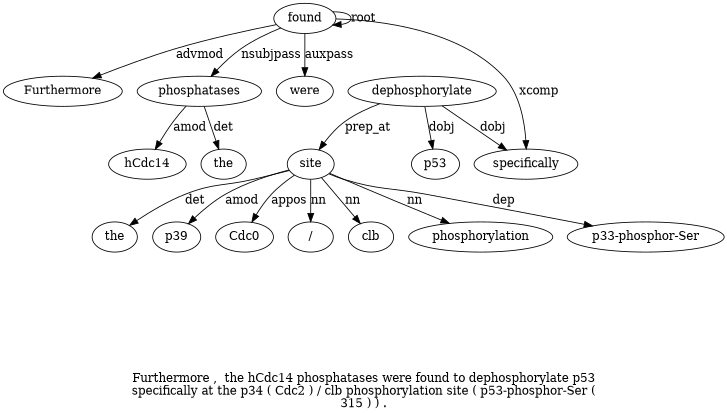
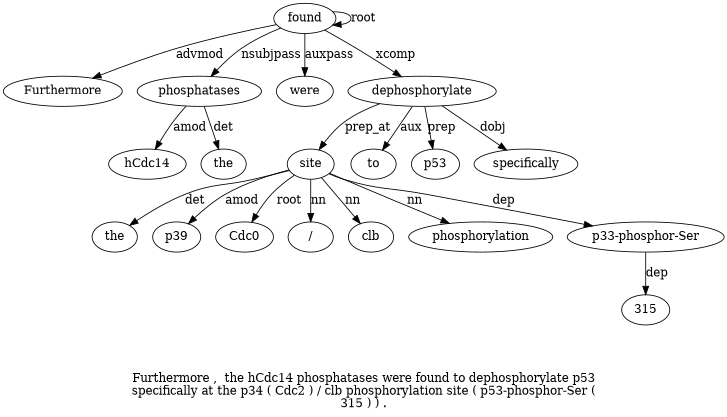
edge "found" -> "specifically": now "found" -> "dephosphorylate"
edge "dephosphorylate" -> "p53": label "dobj" -> "prep"
node "to": added
edge "site" -> "Cdc0": label "appos" -> "root"
node "315": added
